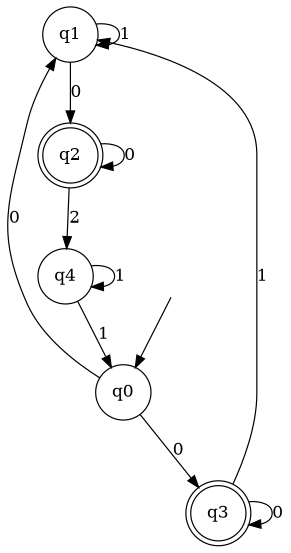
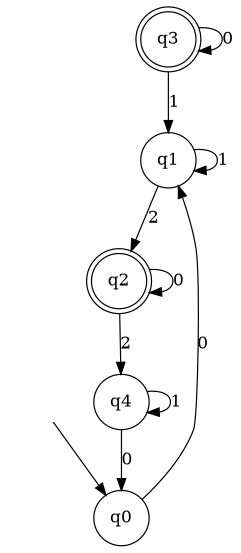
edge "q1" -> "q2": label "0" -> "2"
edge "q4" -> "q0": label "1" -> "0"
edge "q0" -> "q3": removed, label "0"
